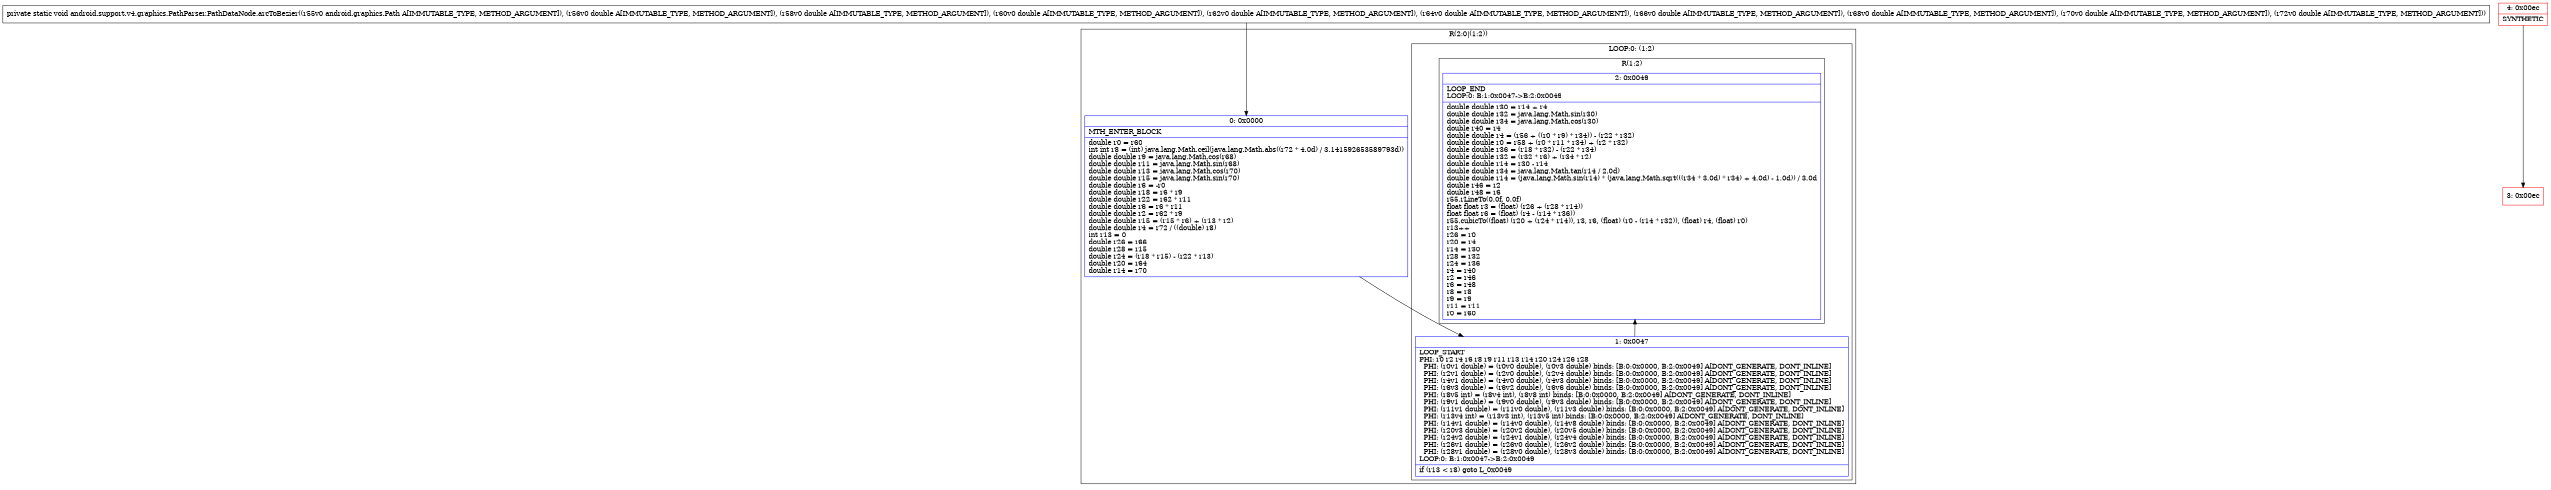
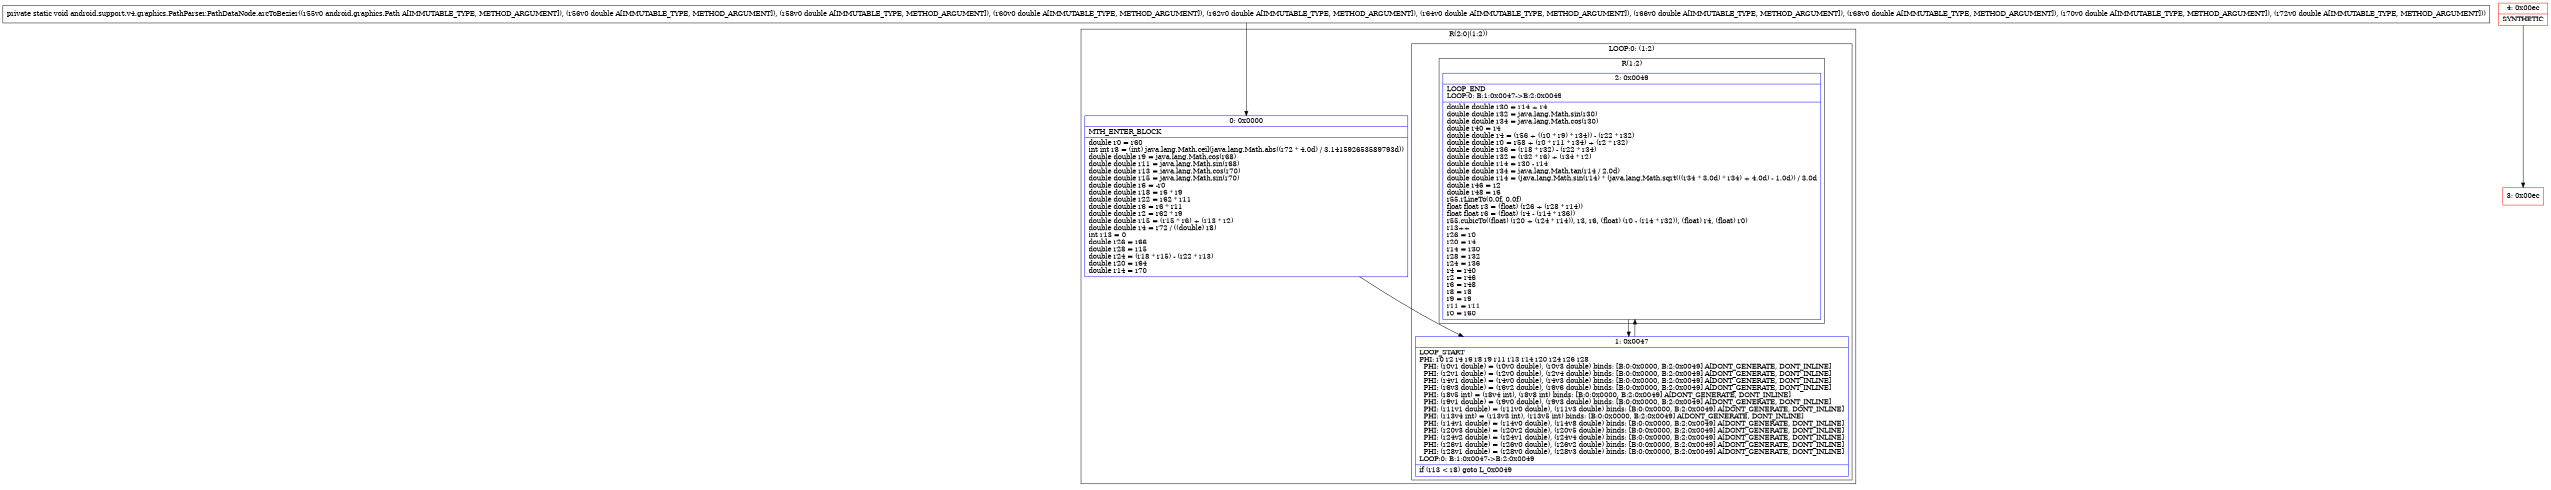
edge "2: 0x0049" -> "1: 0x0047": added
